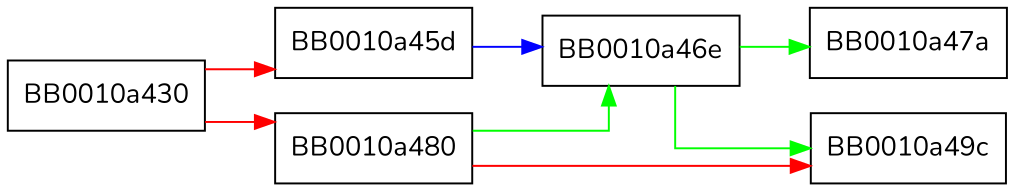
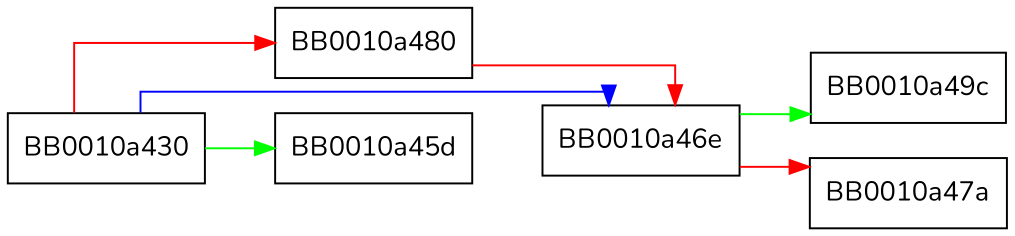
edge "BB0010a45d" -> "BB0010a46e": now "BB0010a430" -> "BB0010a46e"
edge "BB0010a46e" -> "BB0010a47a": color green -> red
edge "BB0010a430" -> "BB0010a45d": color red -> green
edge "BB0010a480" -> "BB0010a46e": color green -> red
edge "BB0010a480" -> "BB0010a49c": removed
